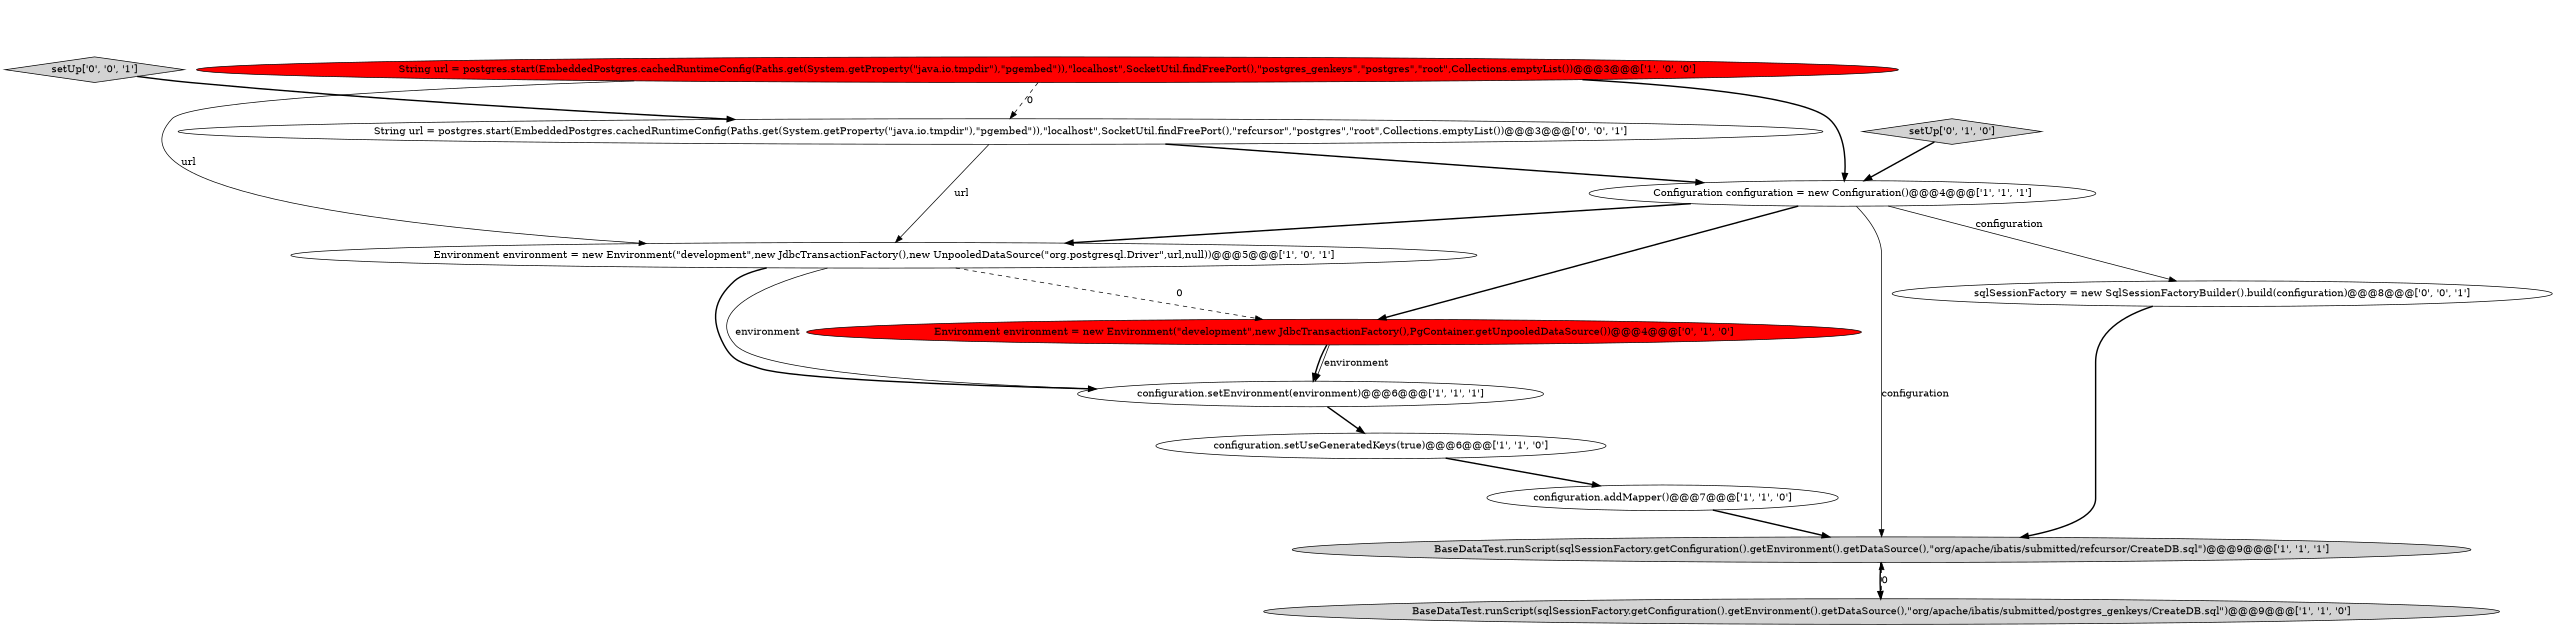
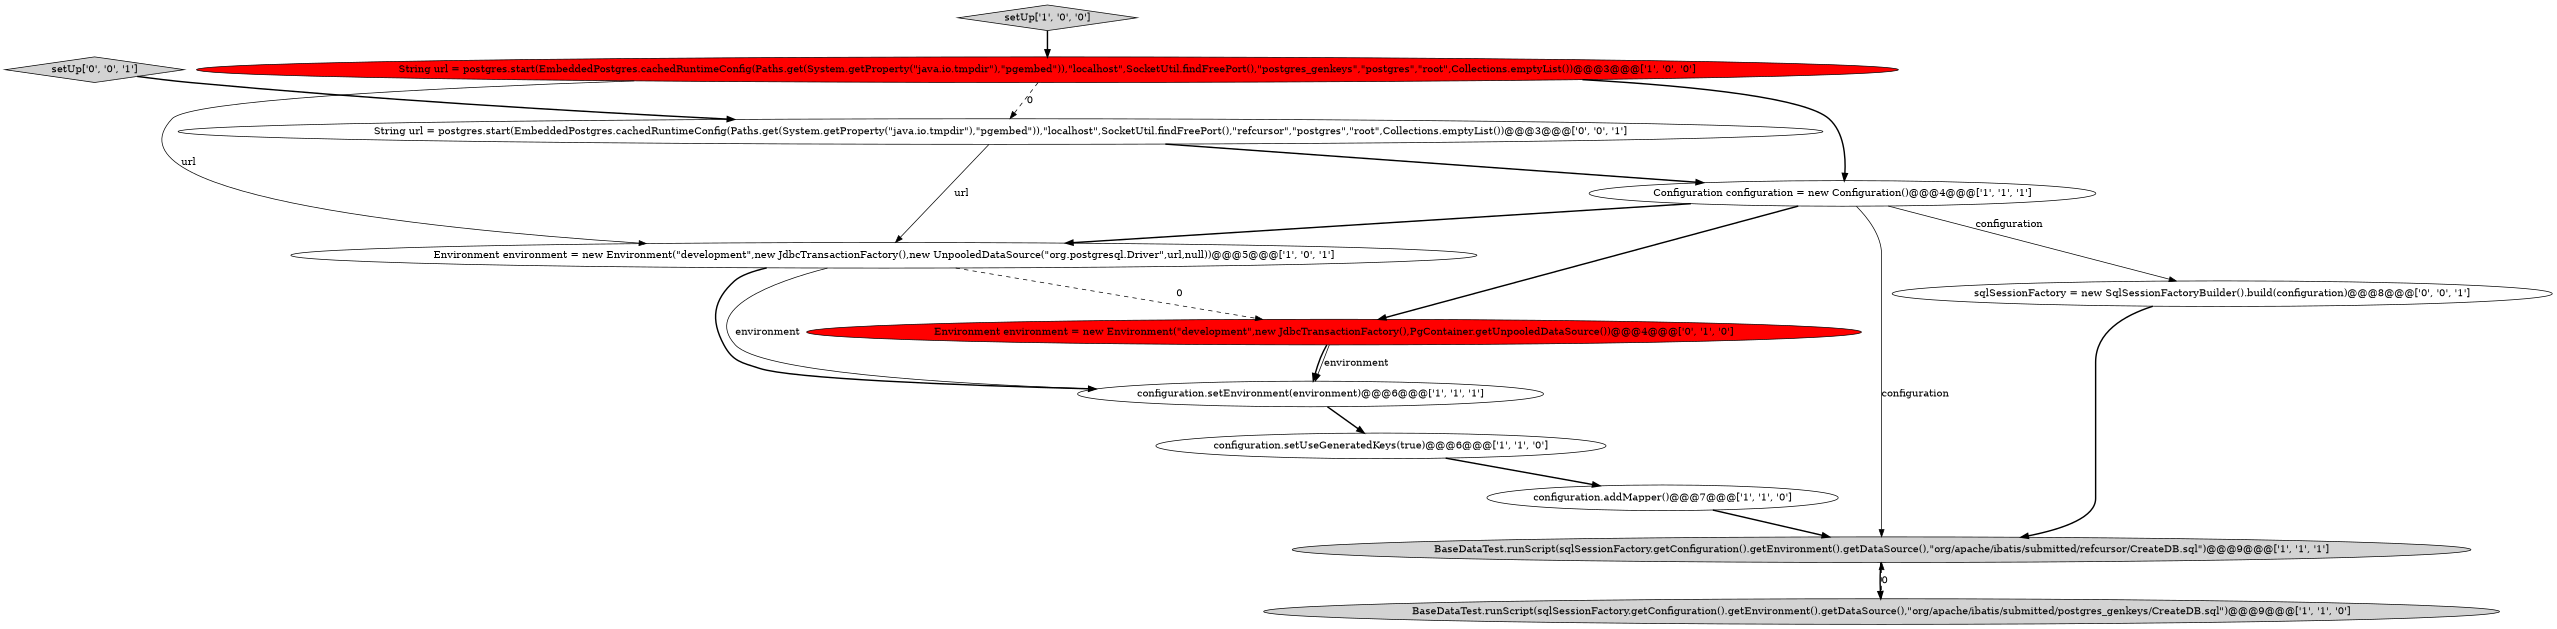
node "setUp['1', '0', '0']": added
node "setUp['0', '1', '0']": removed
